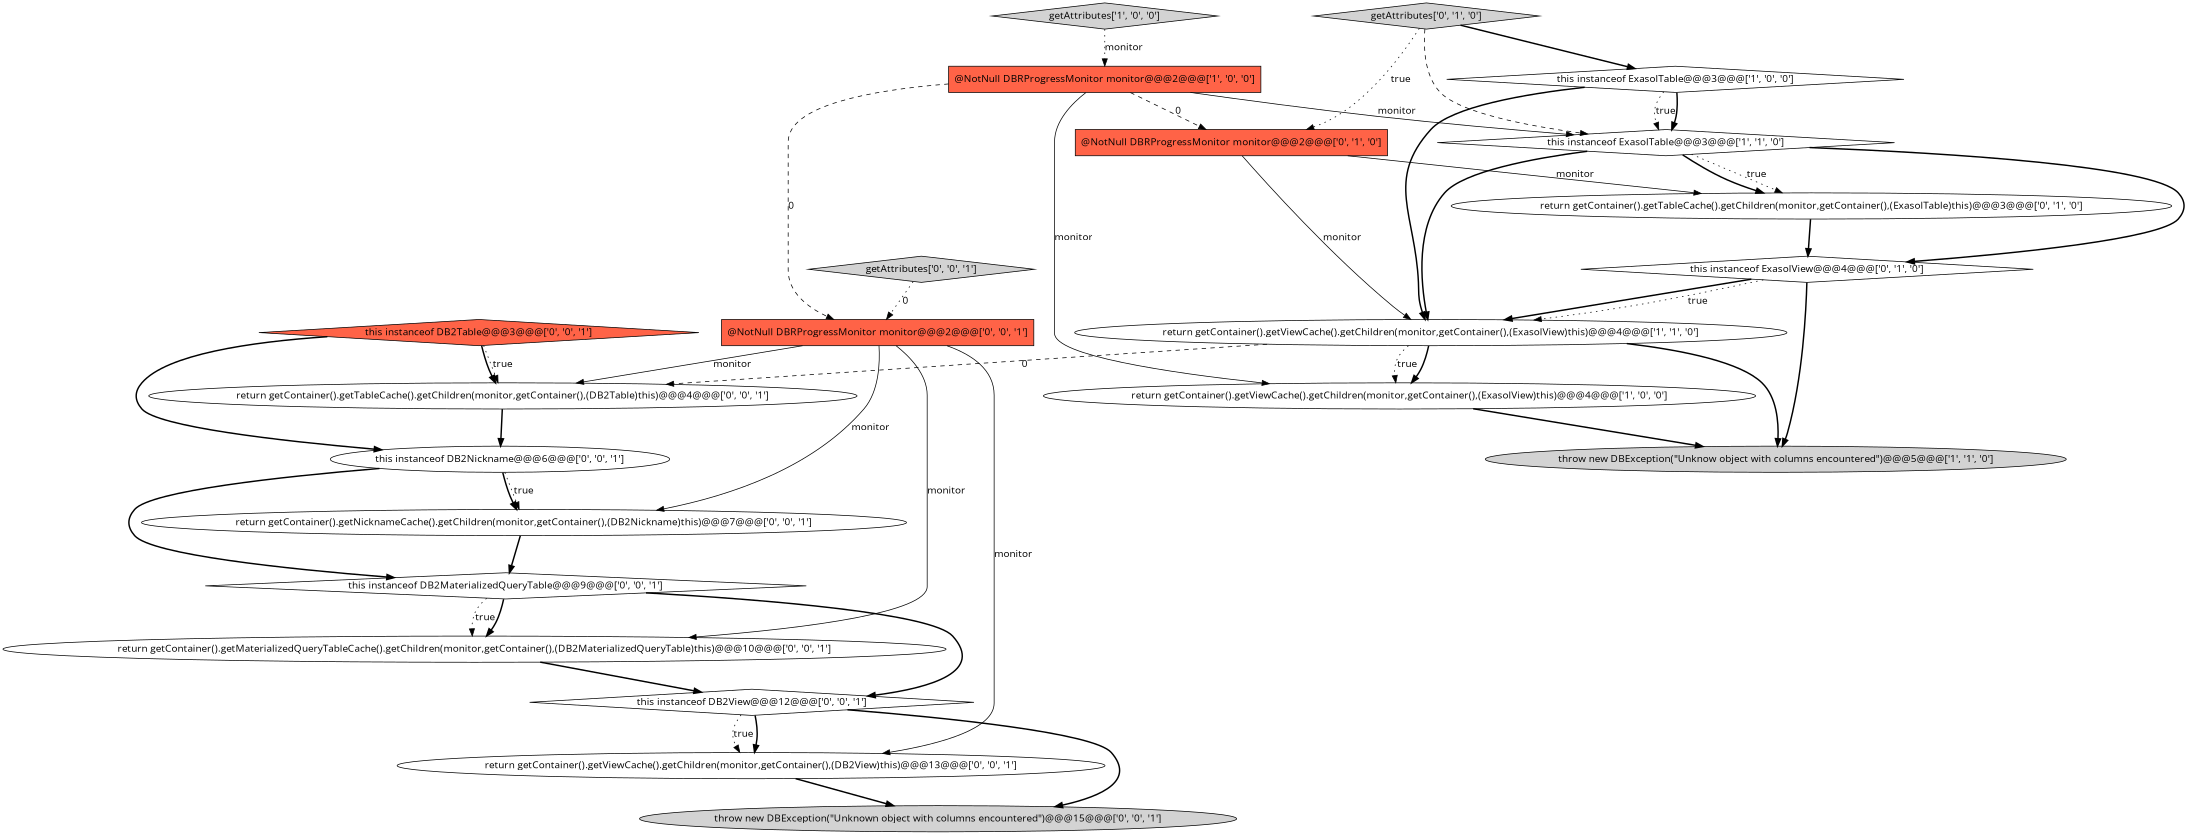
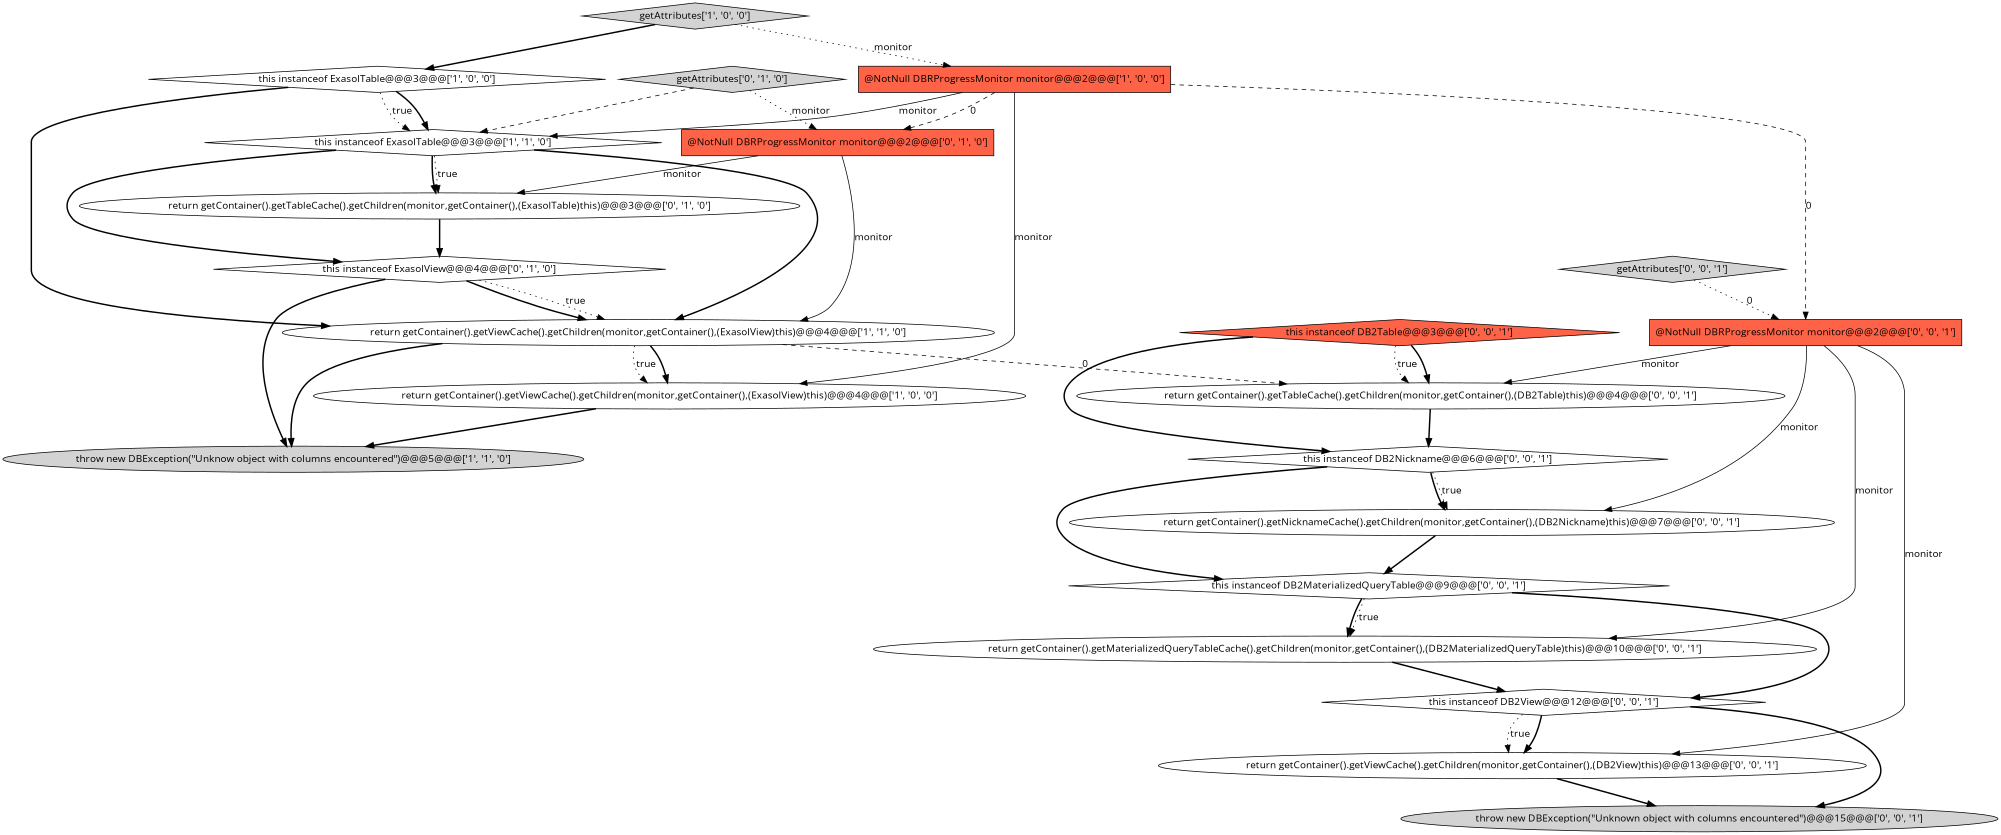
edge "getAttributes['0', '1', '0']" -> "this instanceof ExasolTable@@@3@@@['1', '0', '0']": now "getAttributes['1', '0', '0']" -> "this instanceof ExasolTable@@@3@@@['1', '0', '0']"
edge "getAttributes['0', '1', '0']" -> "@NotNull DBRProgressMonitor monitor@@@2@@@['0', '1', '0']": label "true" -> "monitor"
node "this instanceof DB2Nickname@@@6@@@['0', '0', '1']": shape ellipse -> diamond
